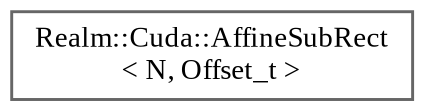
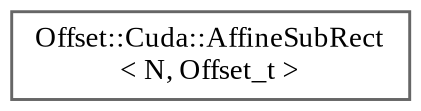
node "Realm::Cuda::AffineSubRect < N, Offset_t >": label "Realm::Cuda::AffineSubRect < N, Offset_t >" -> "Offset::Cuda::AffineSubRect < N, Offset_t >"
